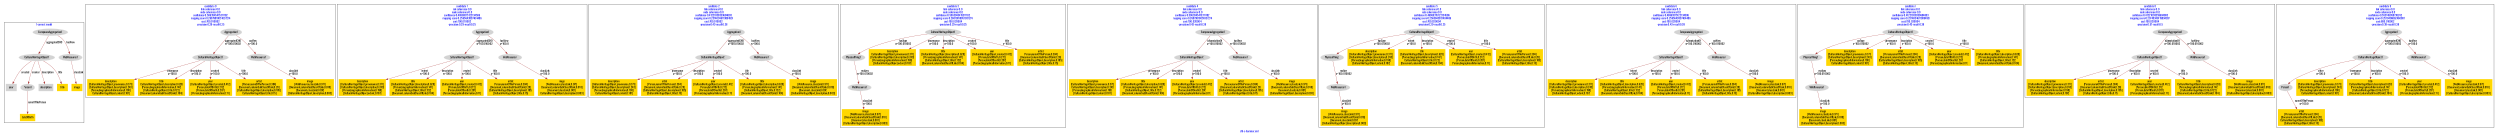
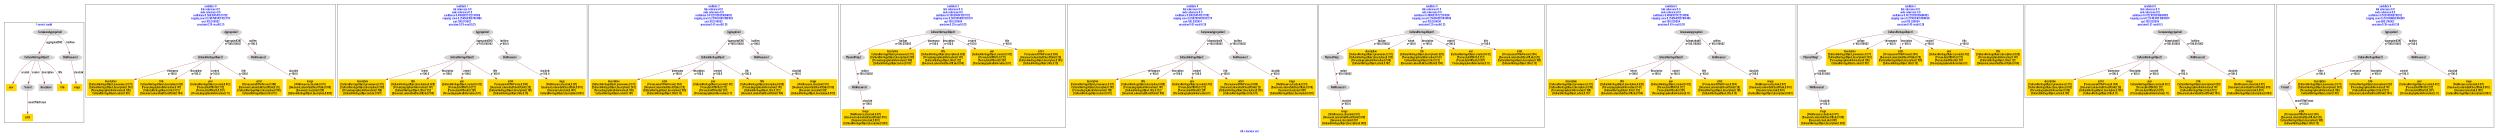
node "year": fillcolor lightgray -> gold
node "dateOfBirth": label "dateOfBirth" -> "artist"
